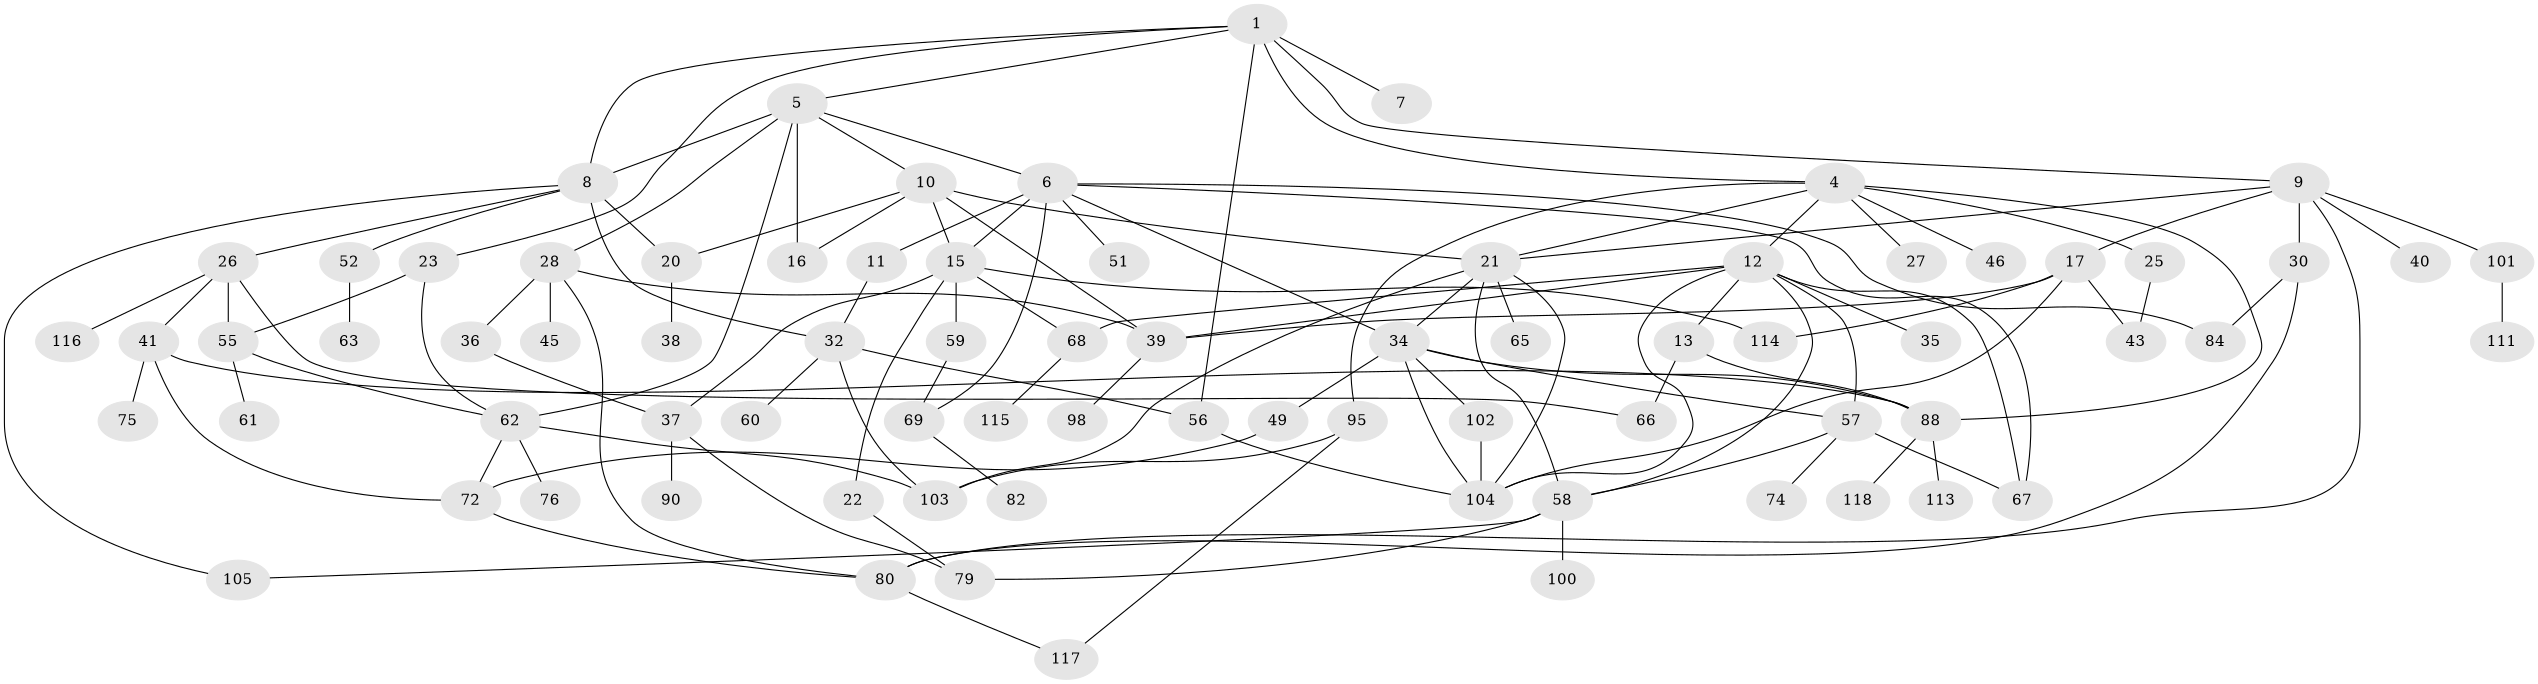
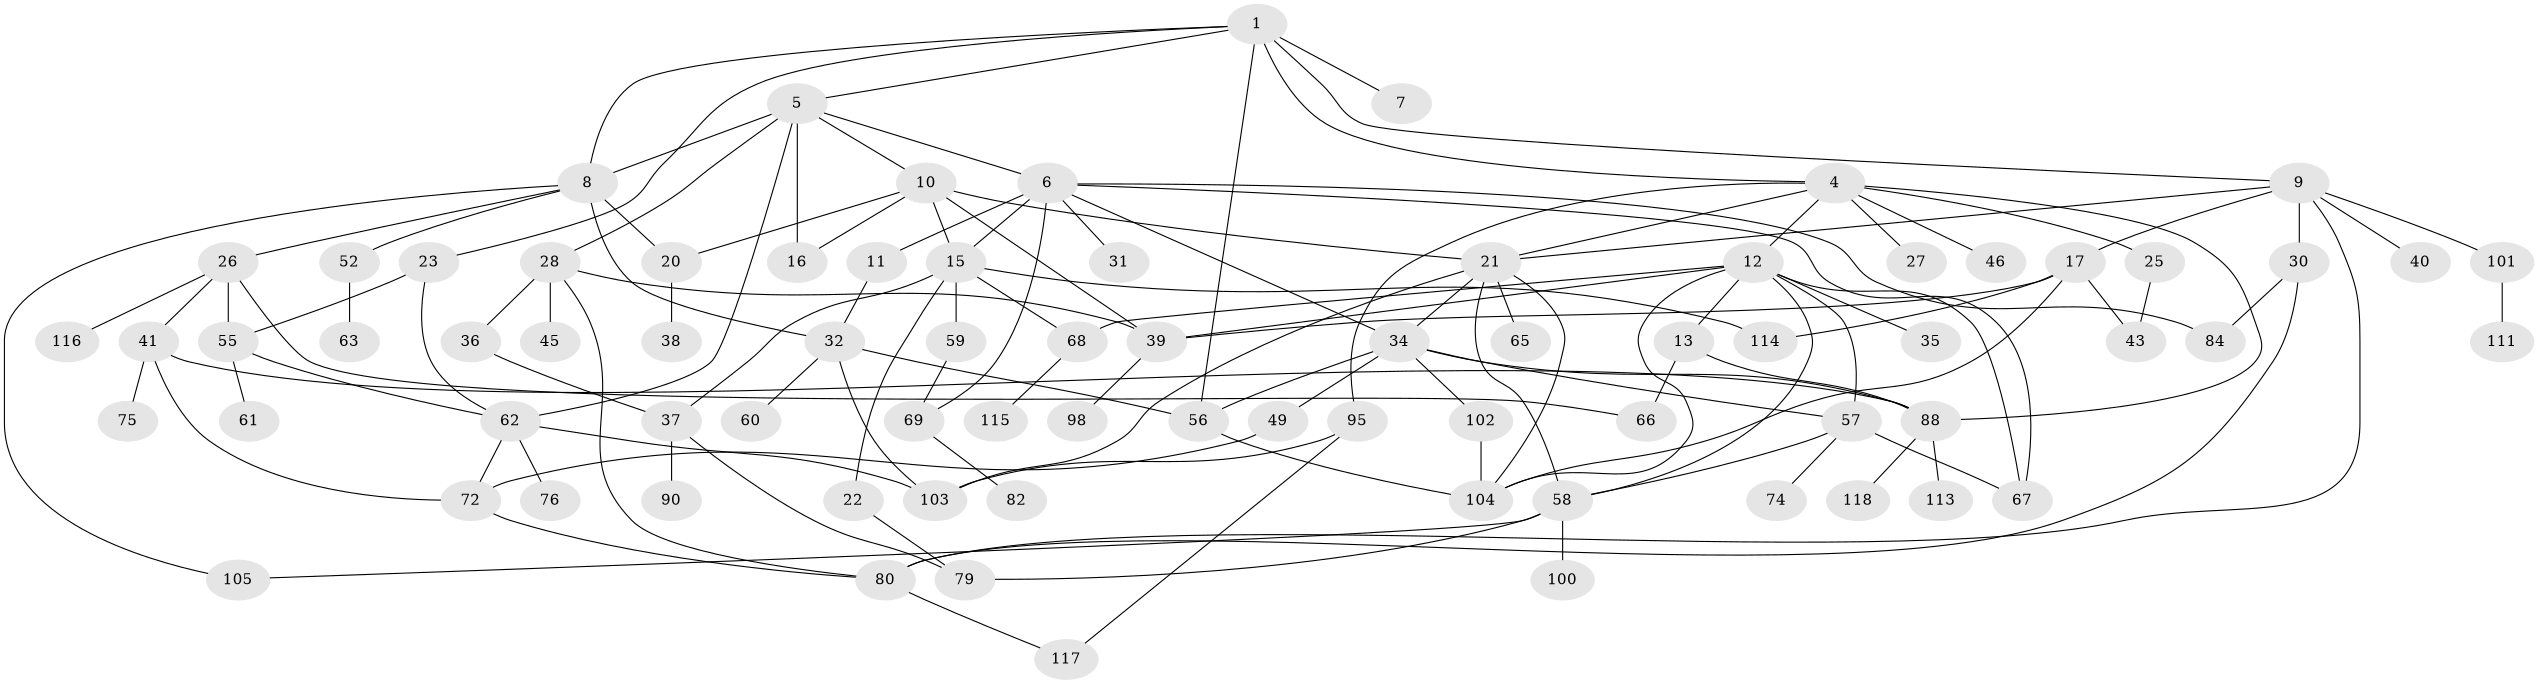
node "51": label "51" -> "31"
edge "34" -- "104": now "34" -- "56"
